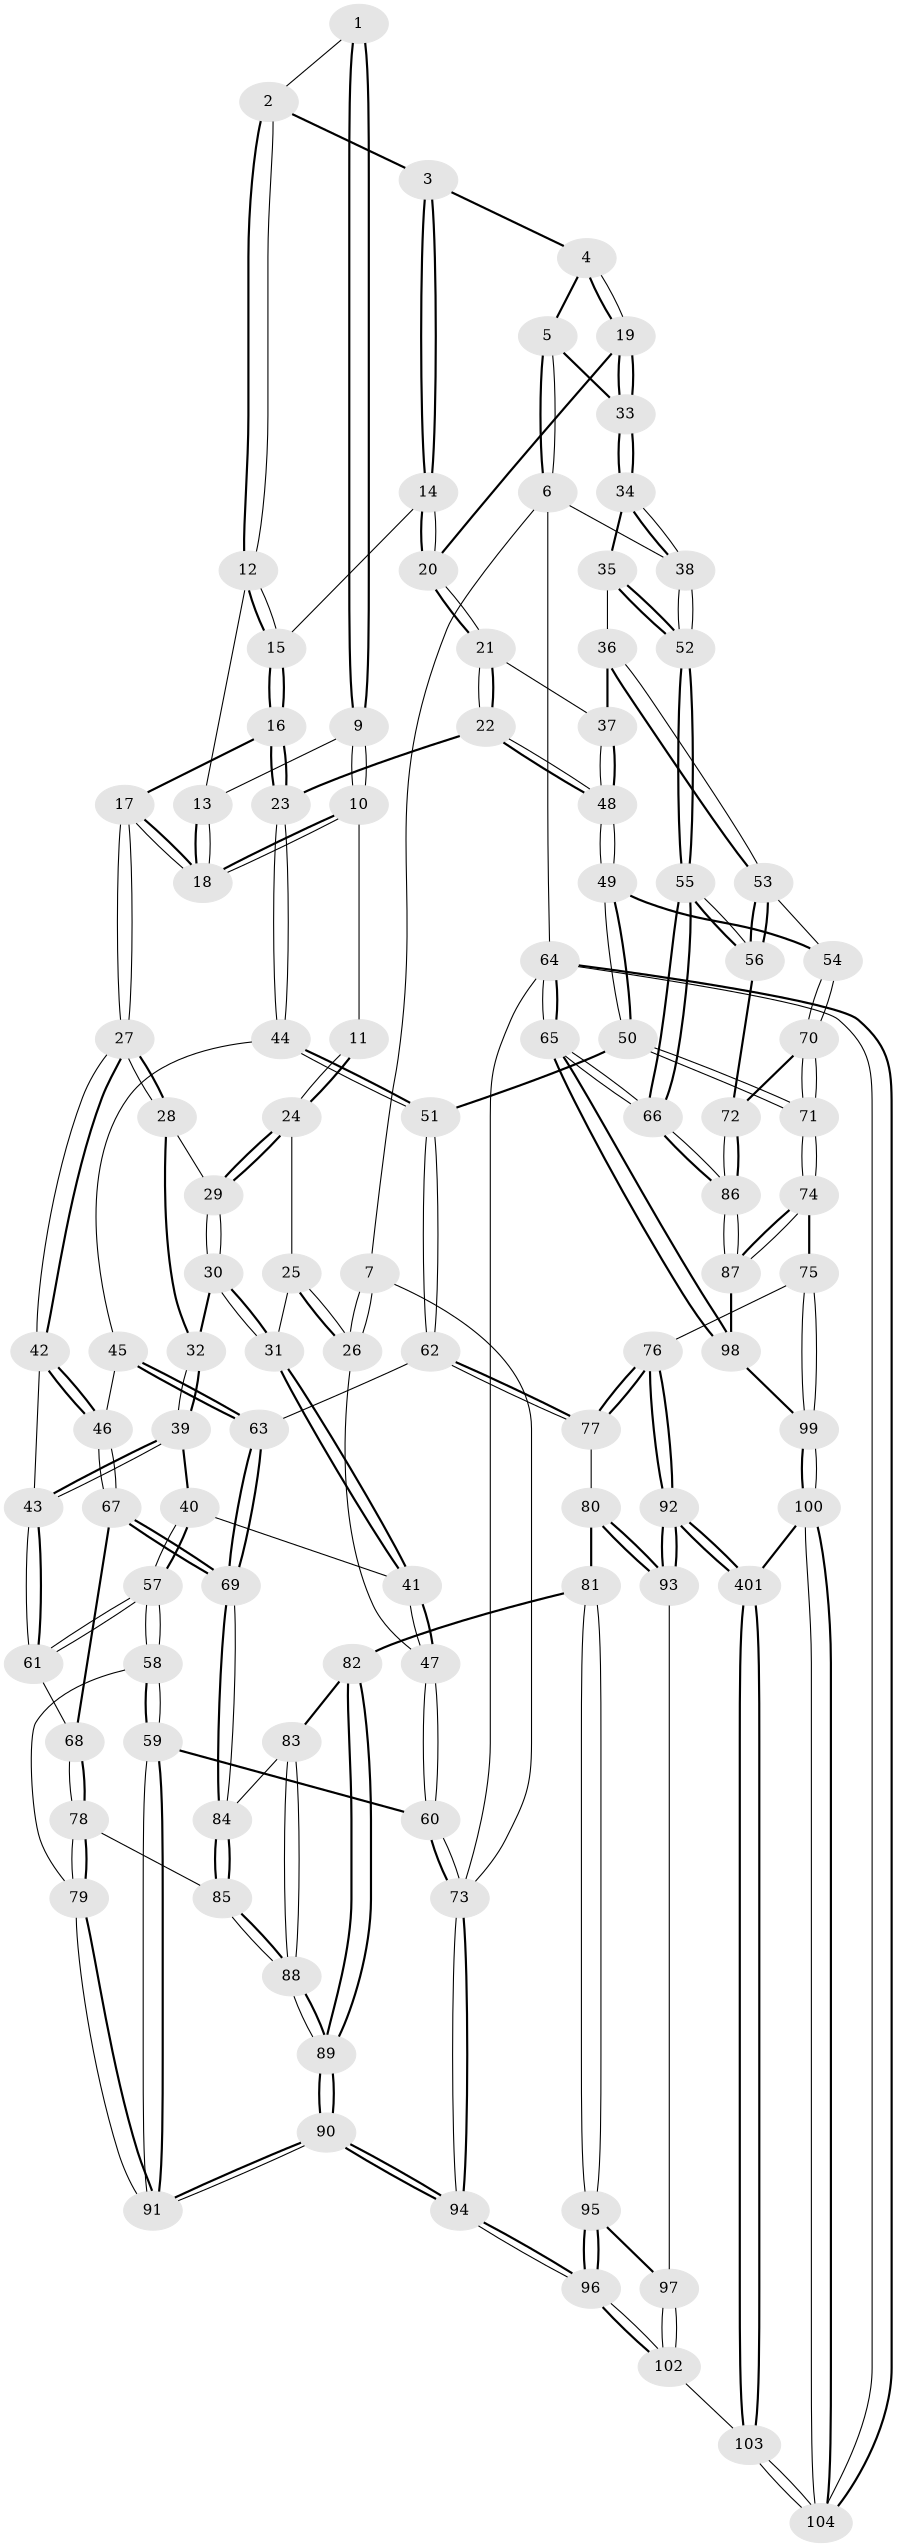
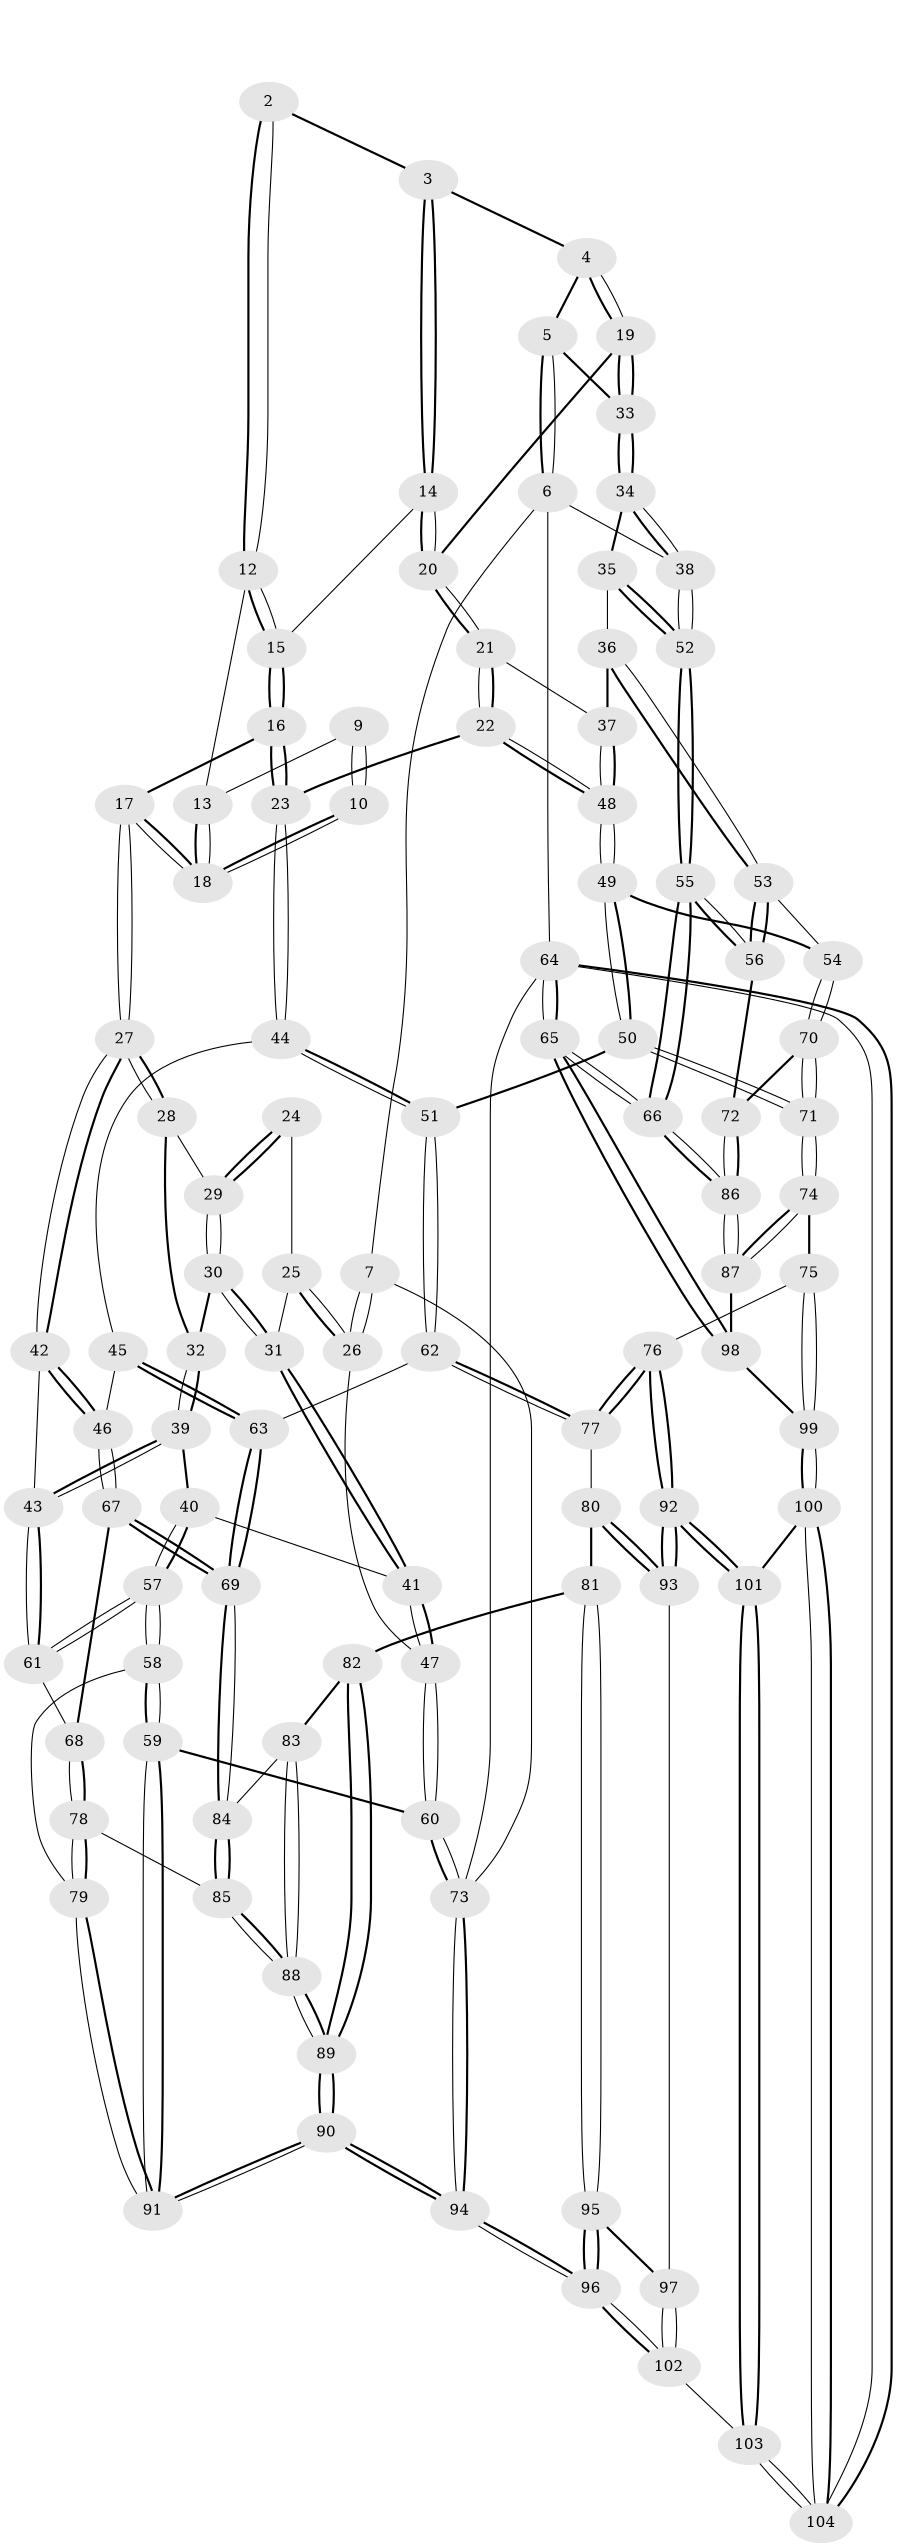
node "1": removed
node "11": removed
node "401": label "401" -> "101"
